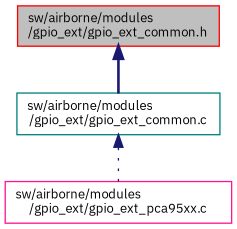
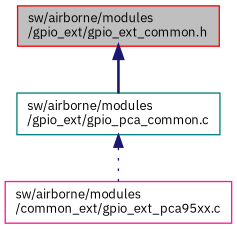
node "sw/airborne/modules /gpio_ext/gpio_ext_common.c": label "sw/airborne/modules /gpio_ext/gpio_ext_common.c" -> "sw/airborne/modules /gpio_ext/gpio_pca_common.c"
node "sw/airborne/modules /gpio_ext/gpio_ext_pca95xx.c": label "sw/airborne/modules /gpio_ext/gpio_ext_pca95xx.c" -> "sw/airborne/modules /common_ext/gpio_ext_pca95xx.c"
